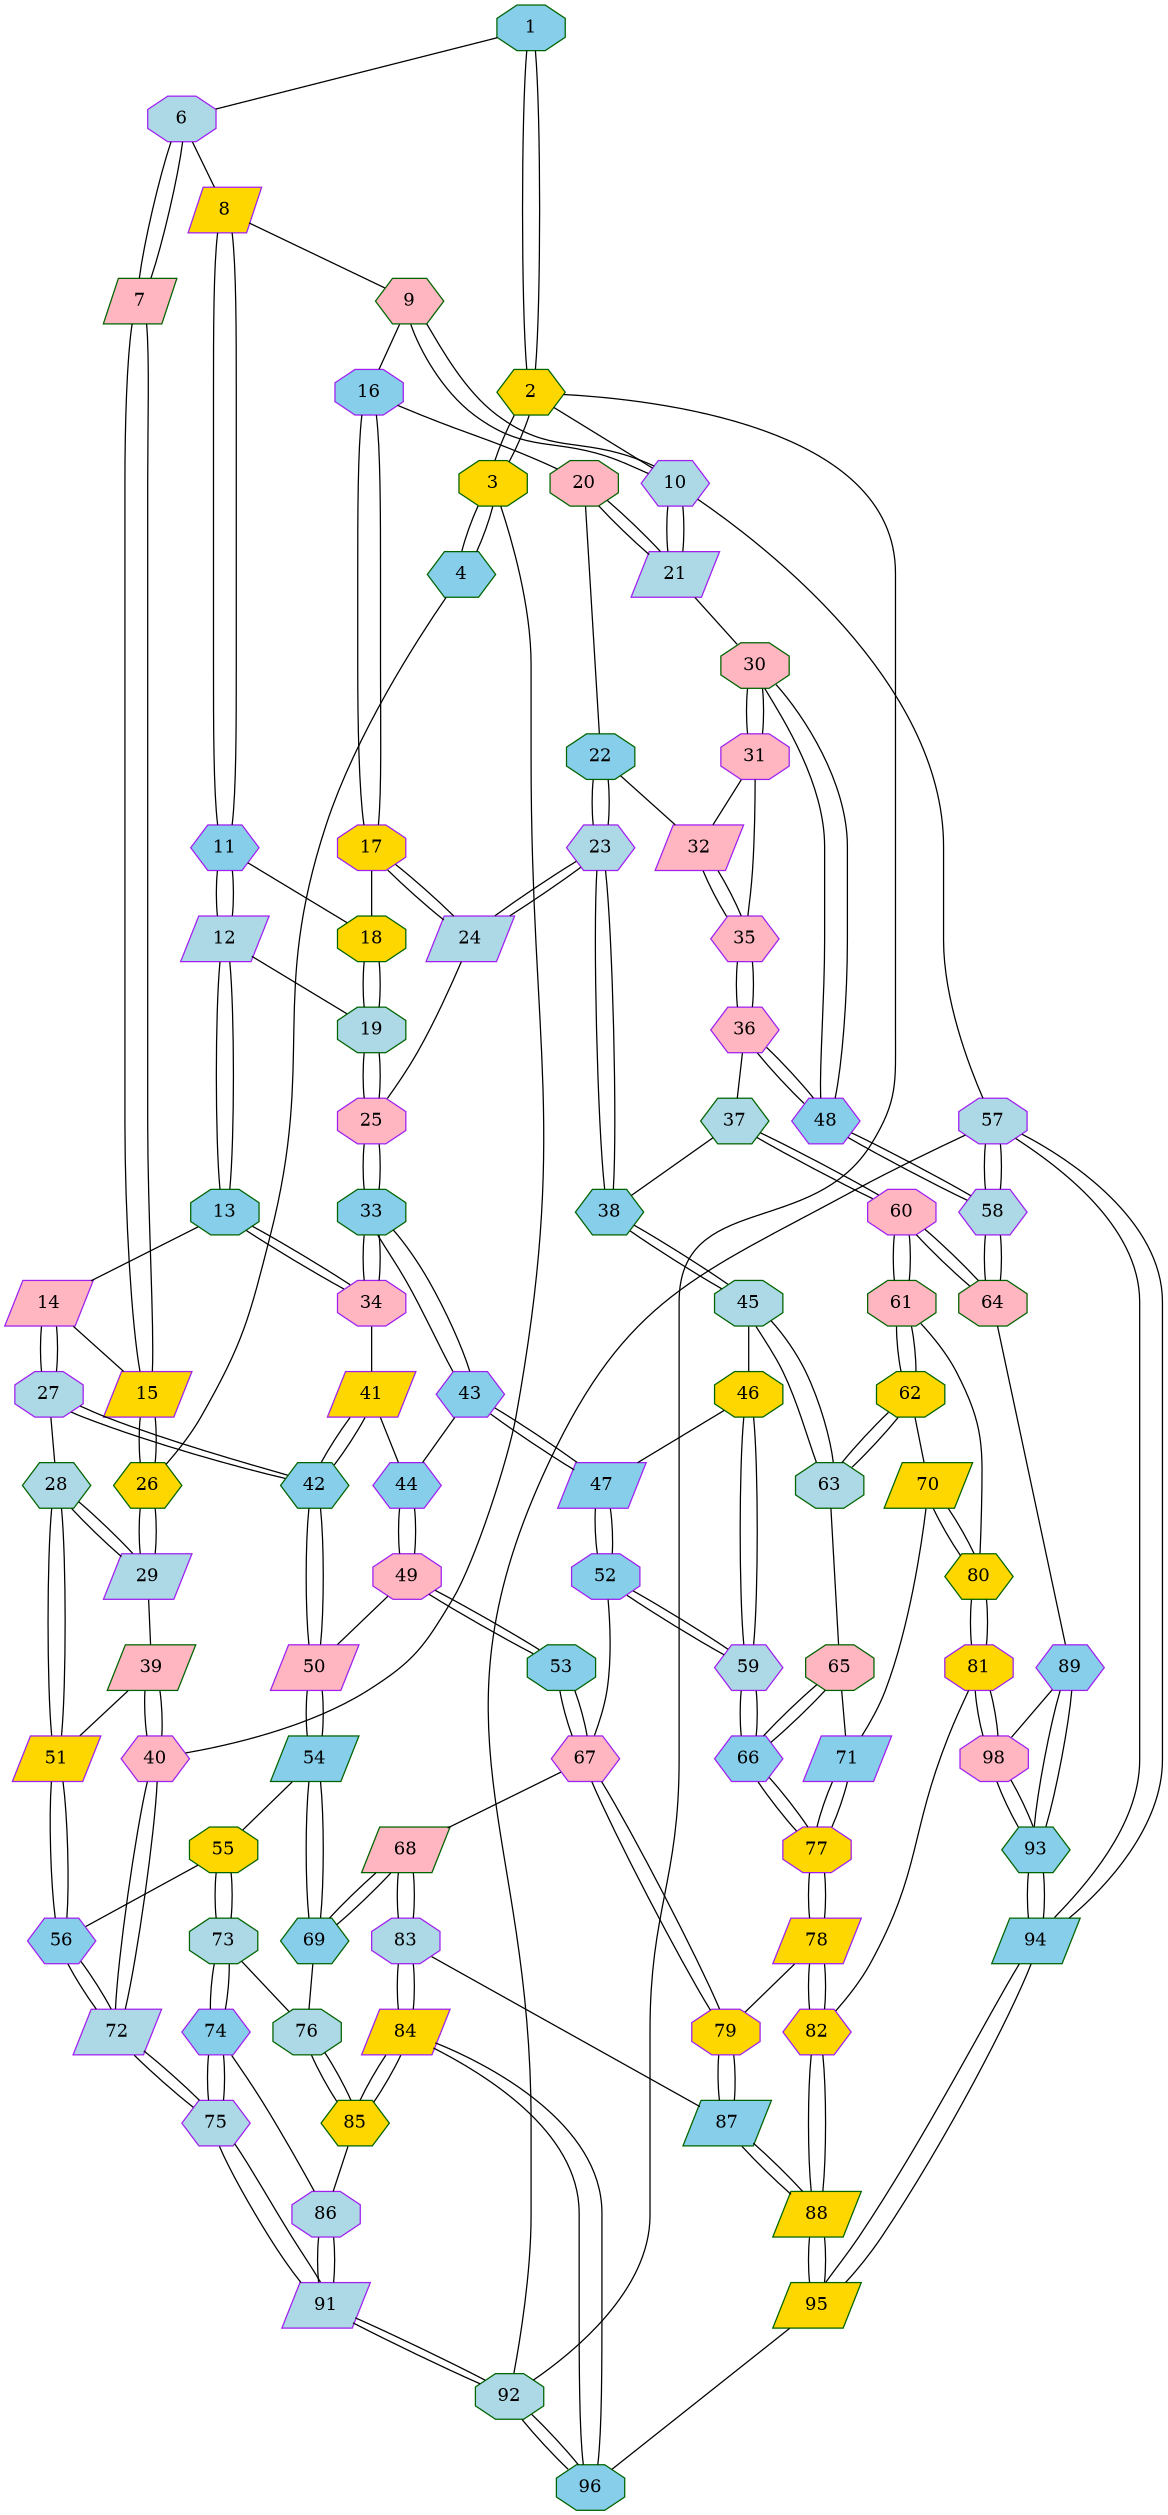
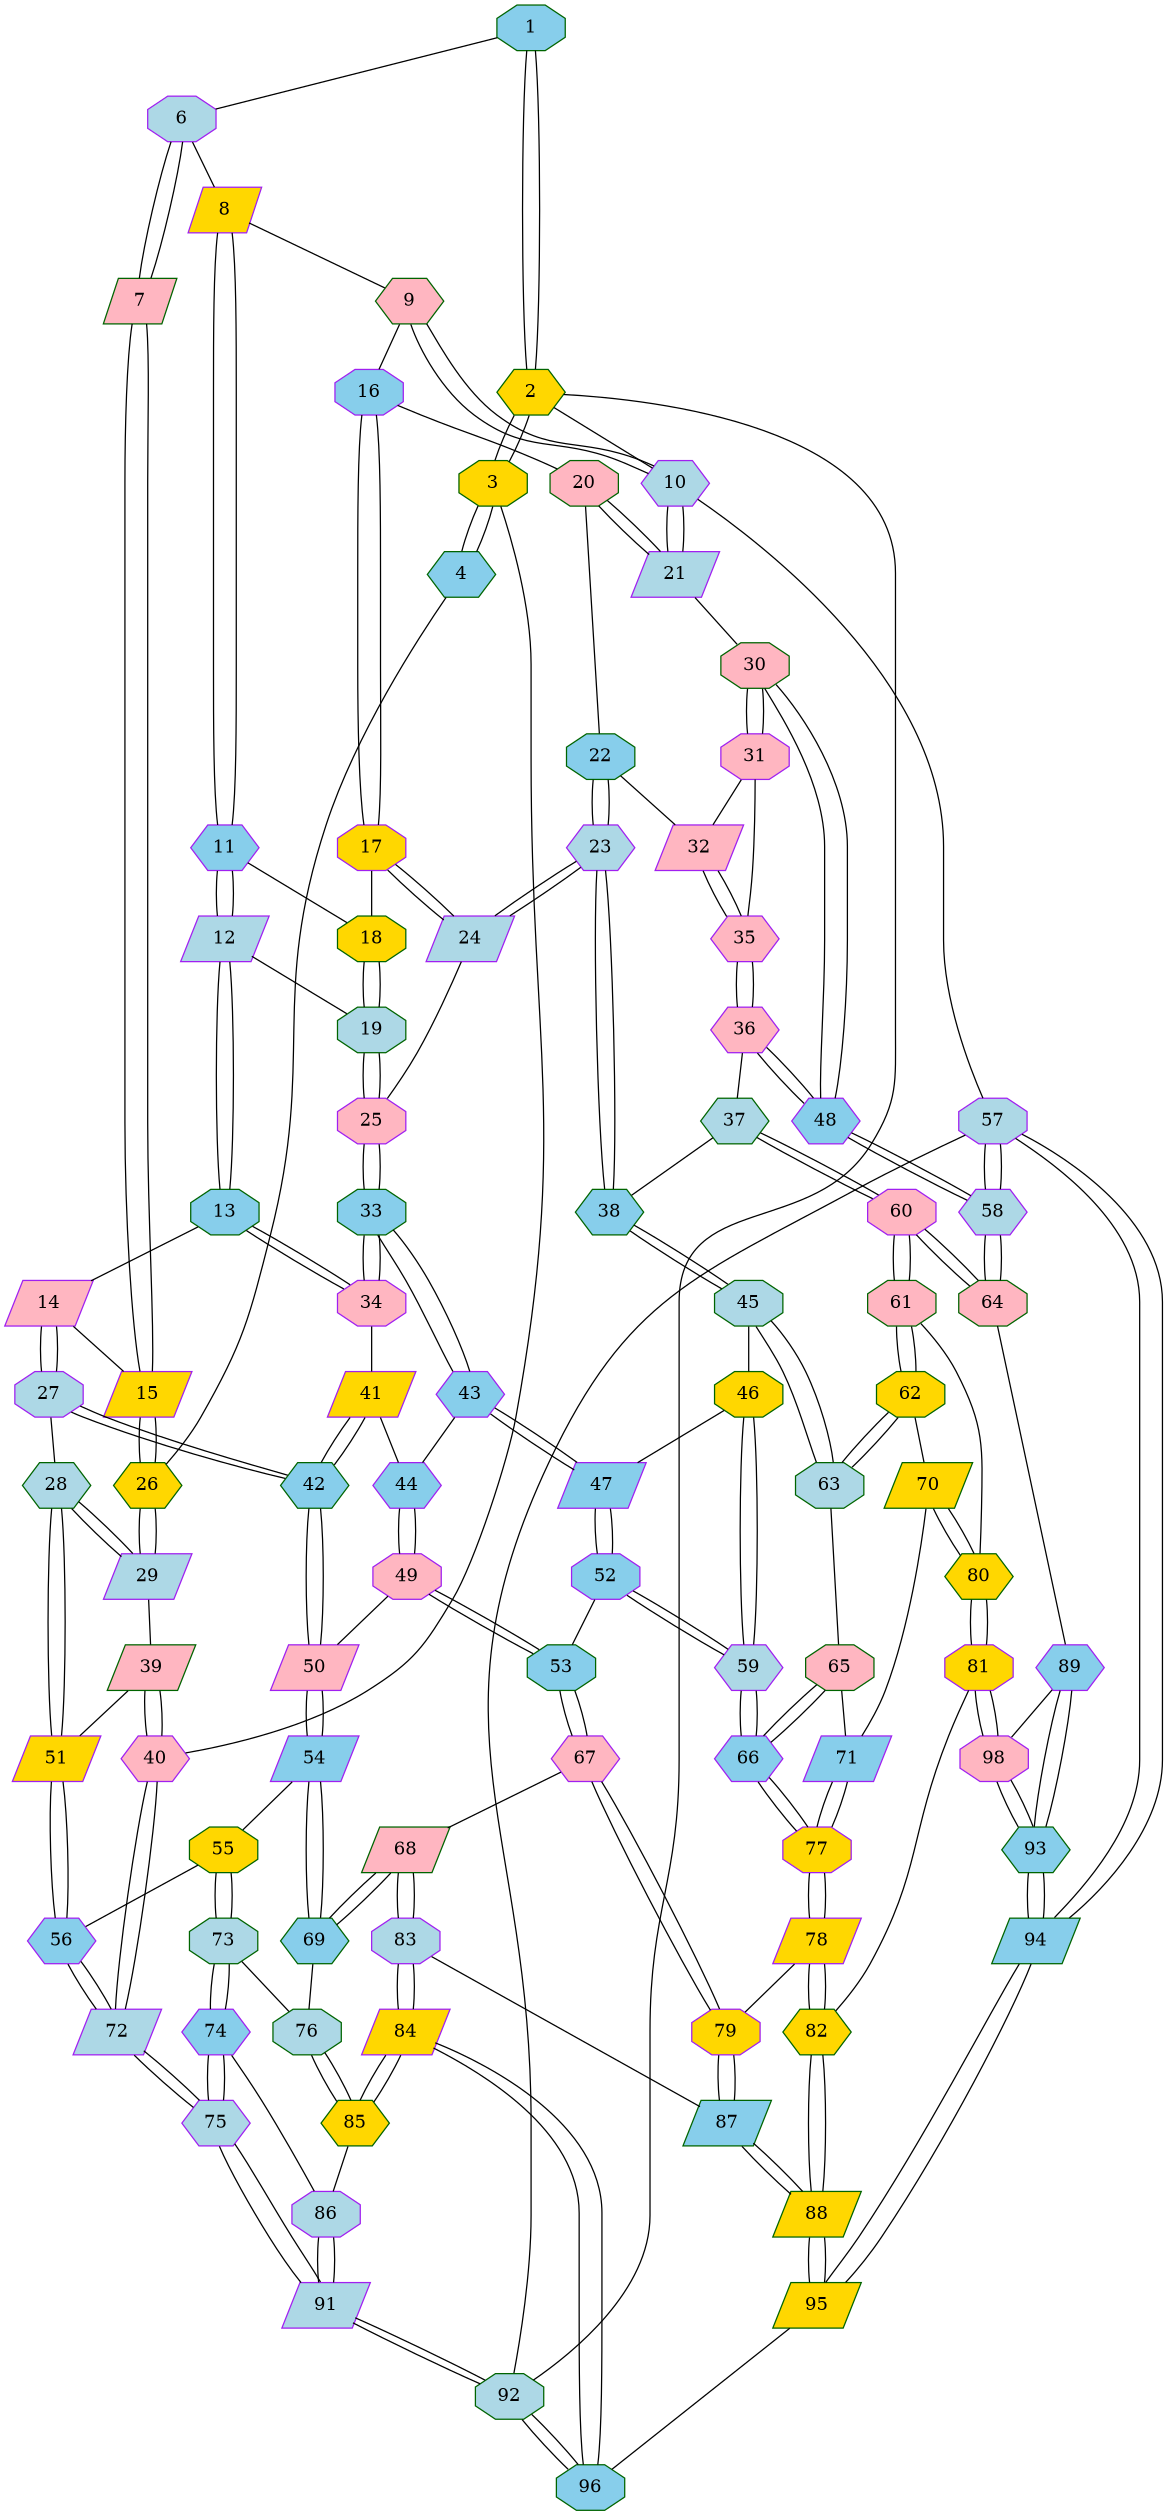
edge "52" -- "67": now "52" -- "53"
node "54": color darkgreen -> purple
node "82": color purple -> darkgreen
